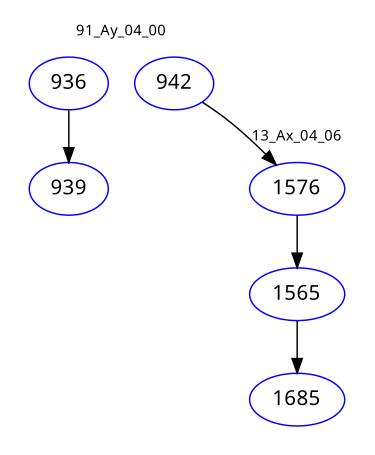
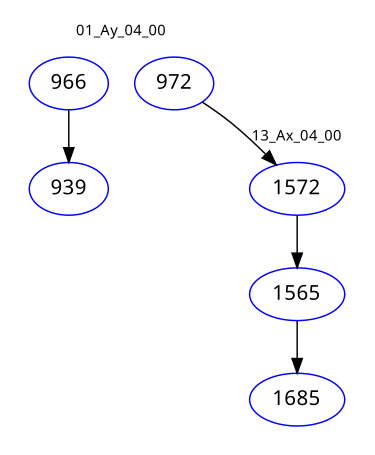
cluster "91_Ay_04_00": label "91_Ay_04_00" -> "01_Ay_04_00"
node "936": label "936" -> "966"
node "942": label "942" -> "972"
cluster "13_Ax_04_06": label "13_Ax_04_06" -> "13_Ax_04_00"
node "1576": label "1576" -> "1572"
